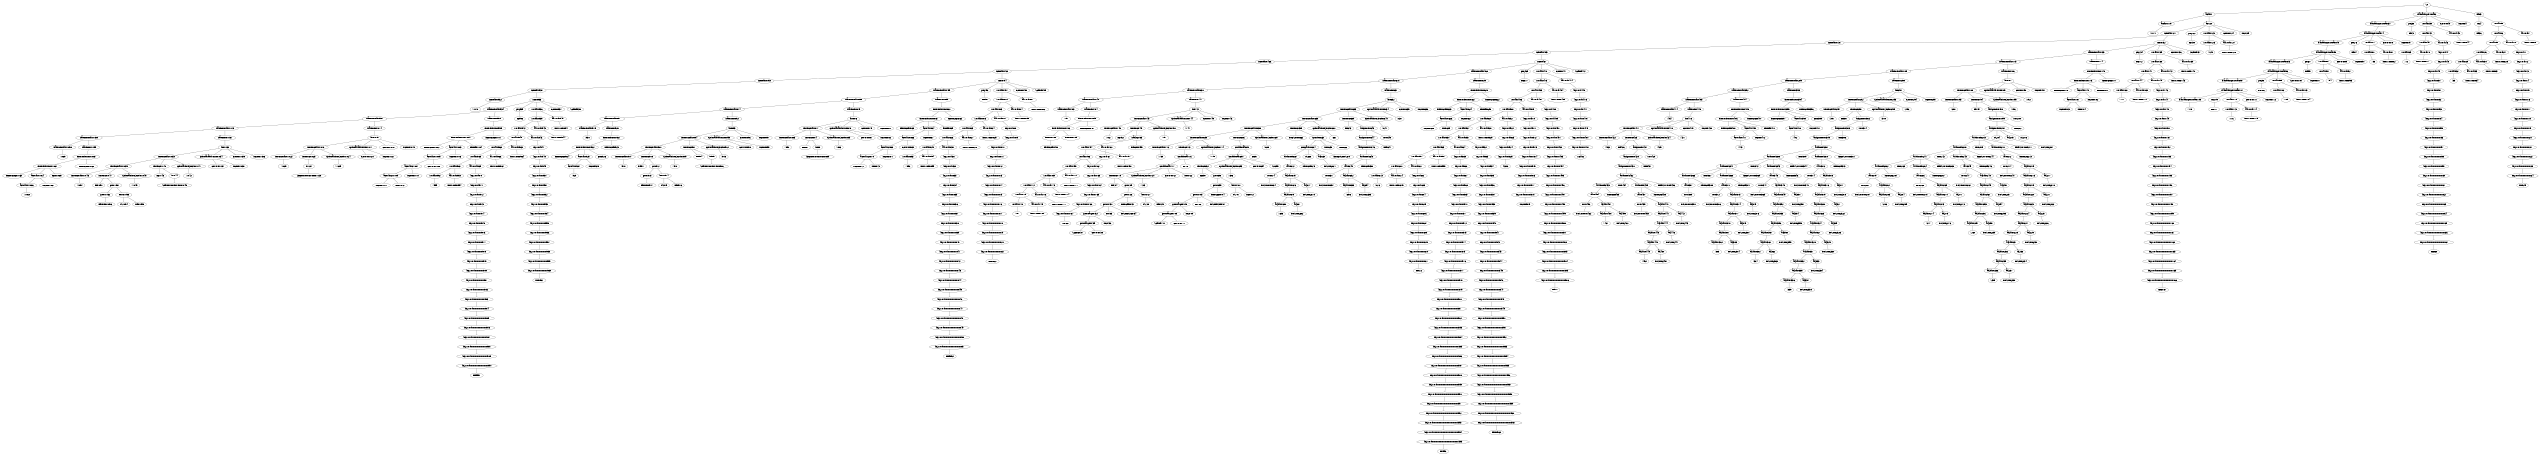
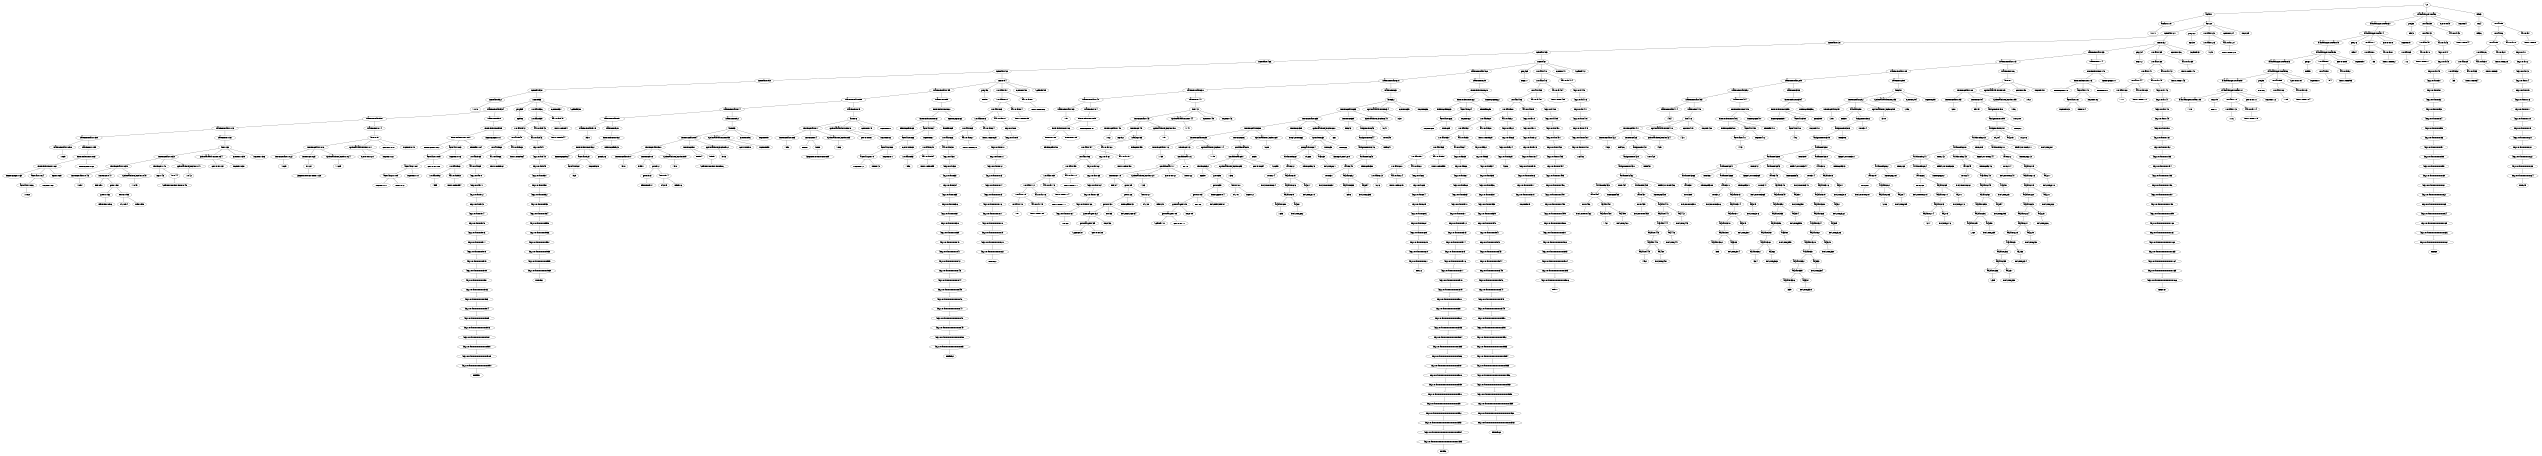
node "sentence298": label "sentence298" -> "dramatis298"
